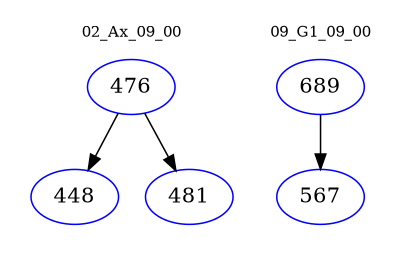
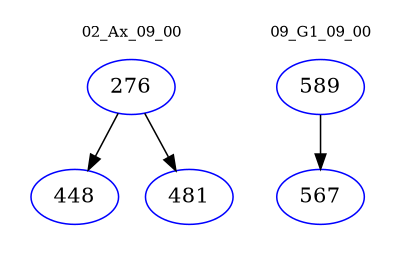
node "476": label "476" -> "276"
node "689": label "689" -> "589"
